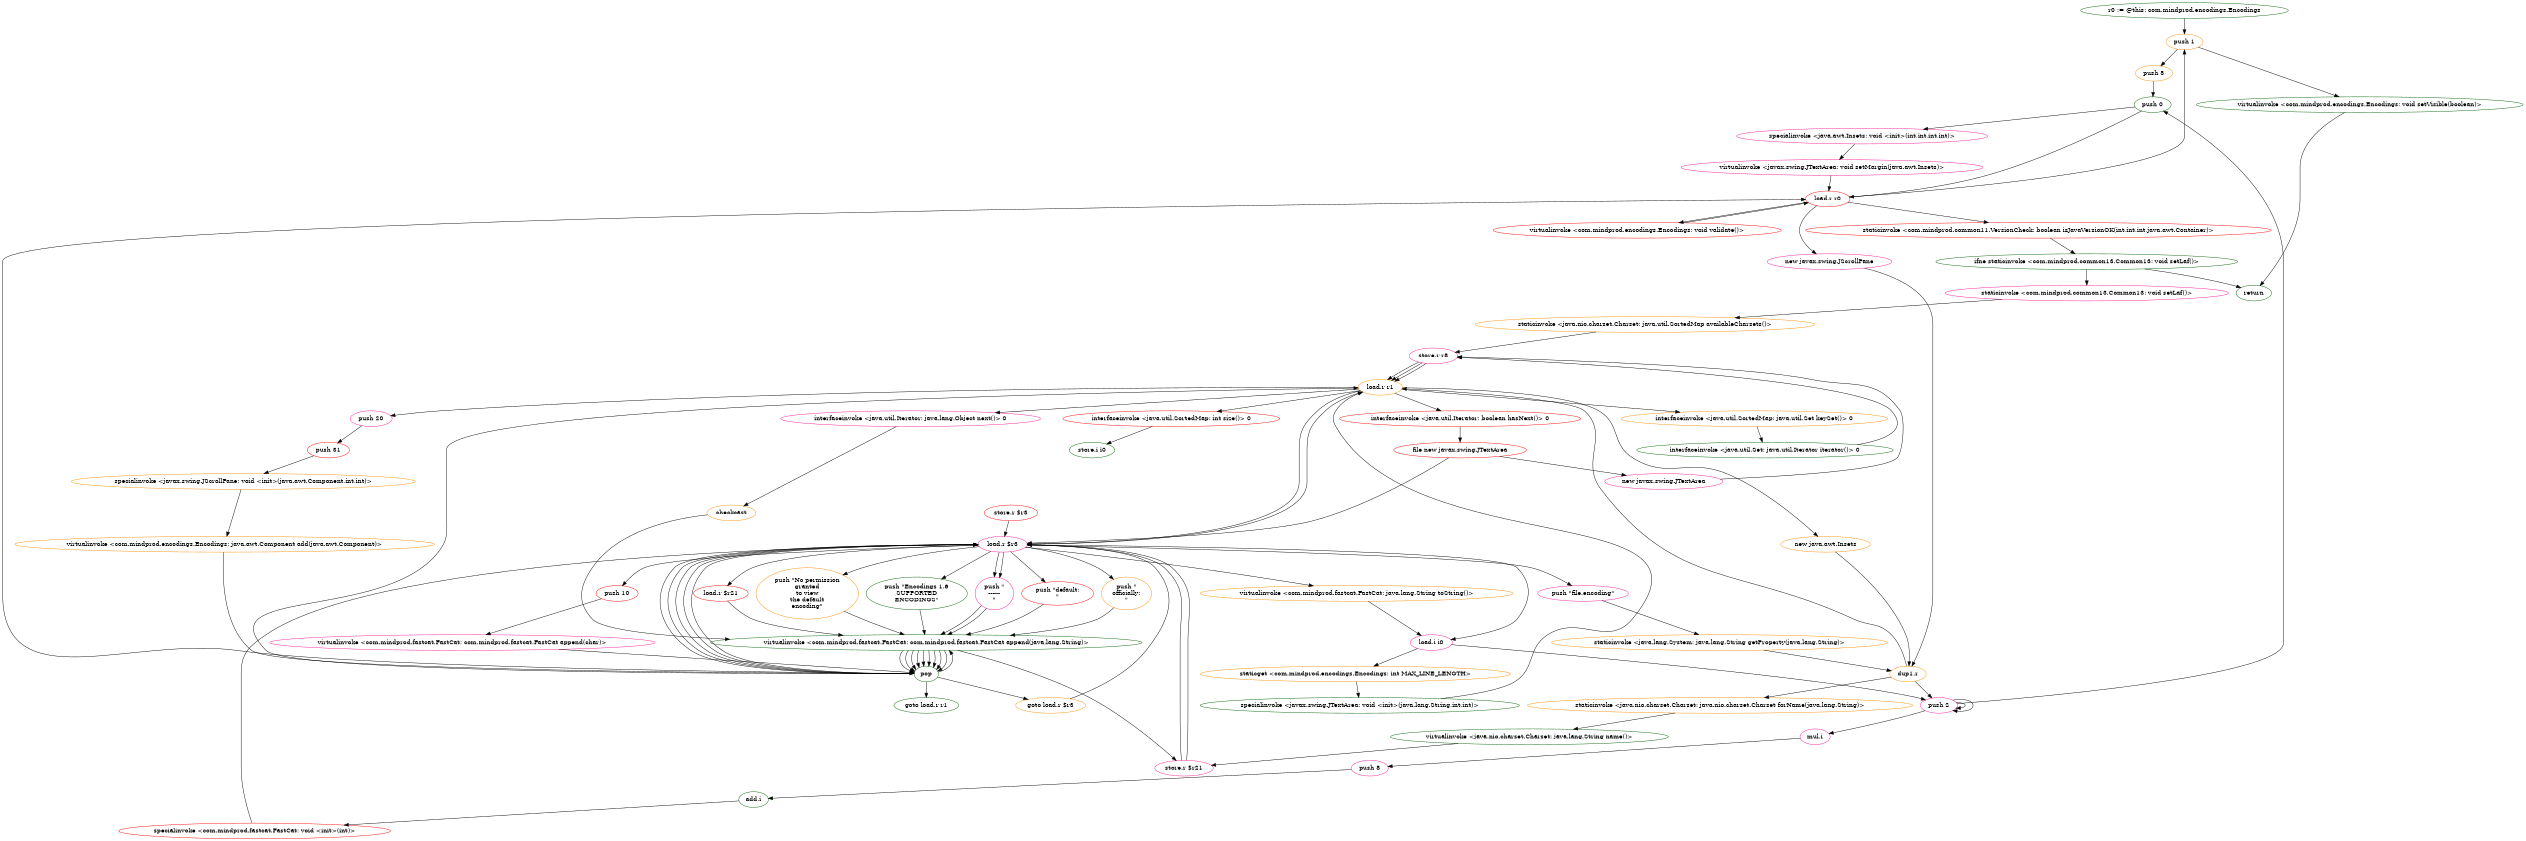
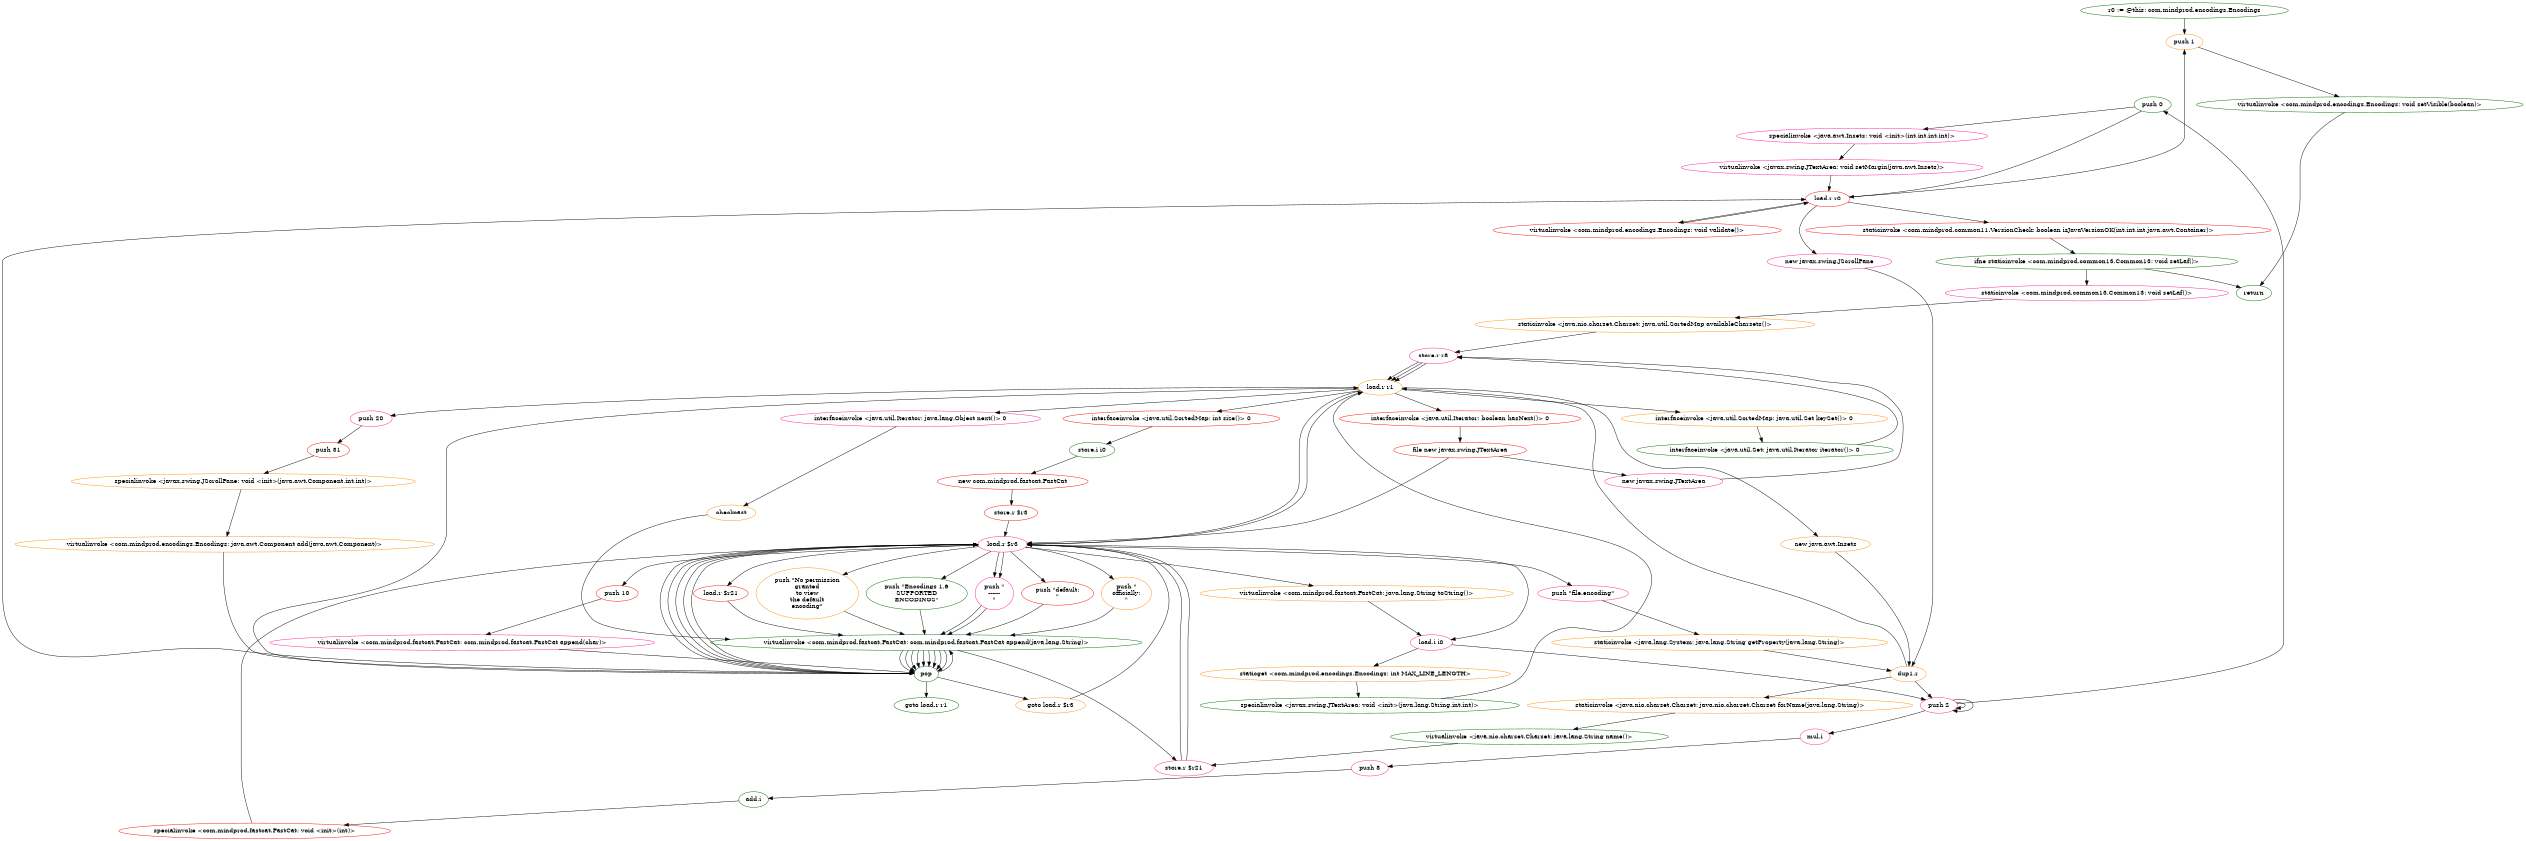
node "push 5": removed
node "new com.mindprod.fastcat.FastCat": added
